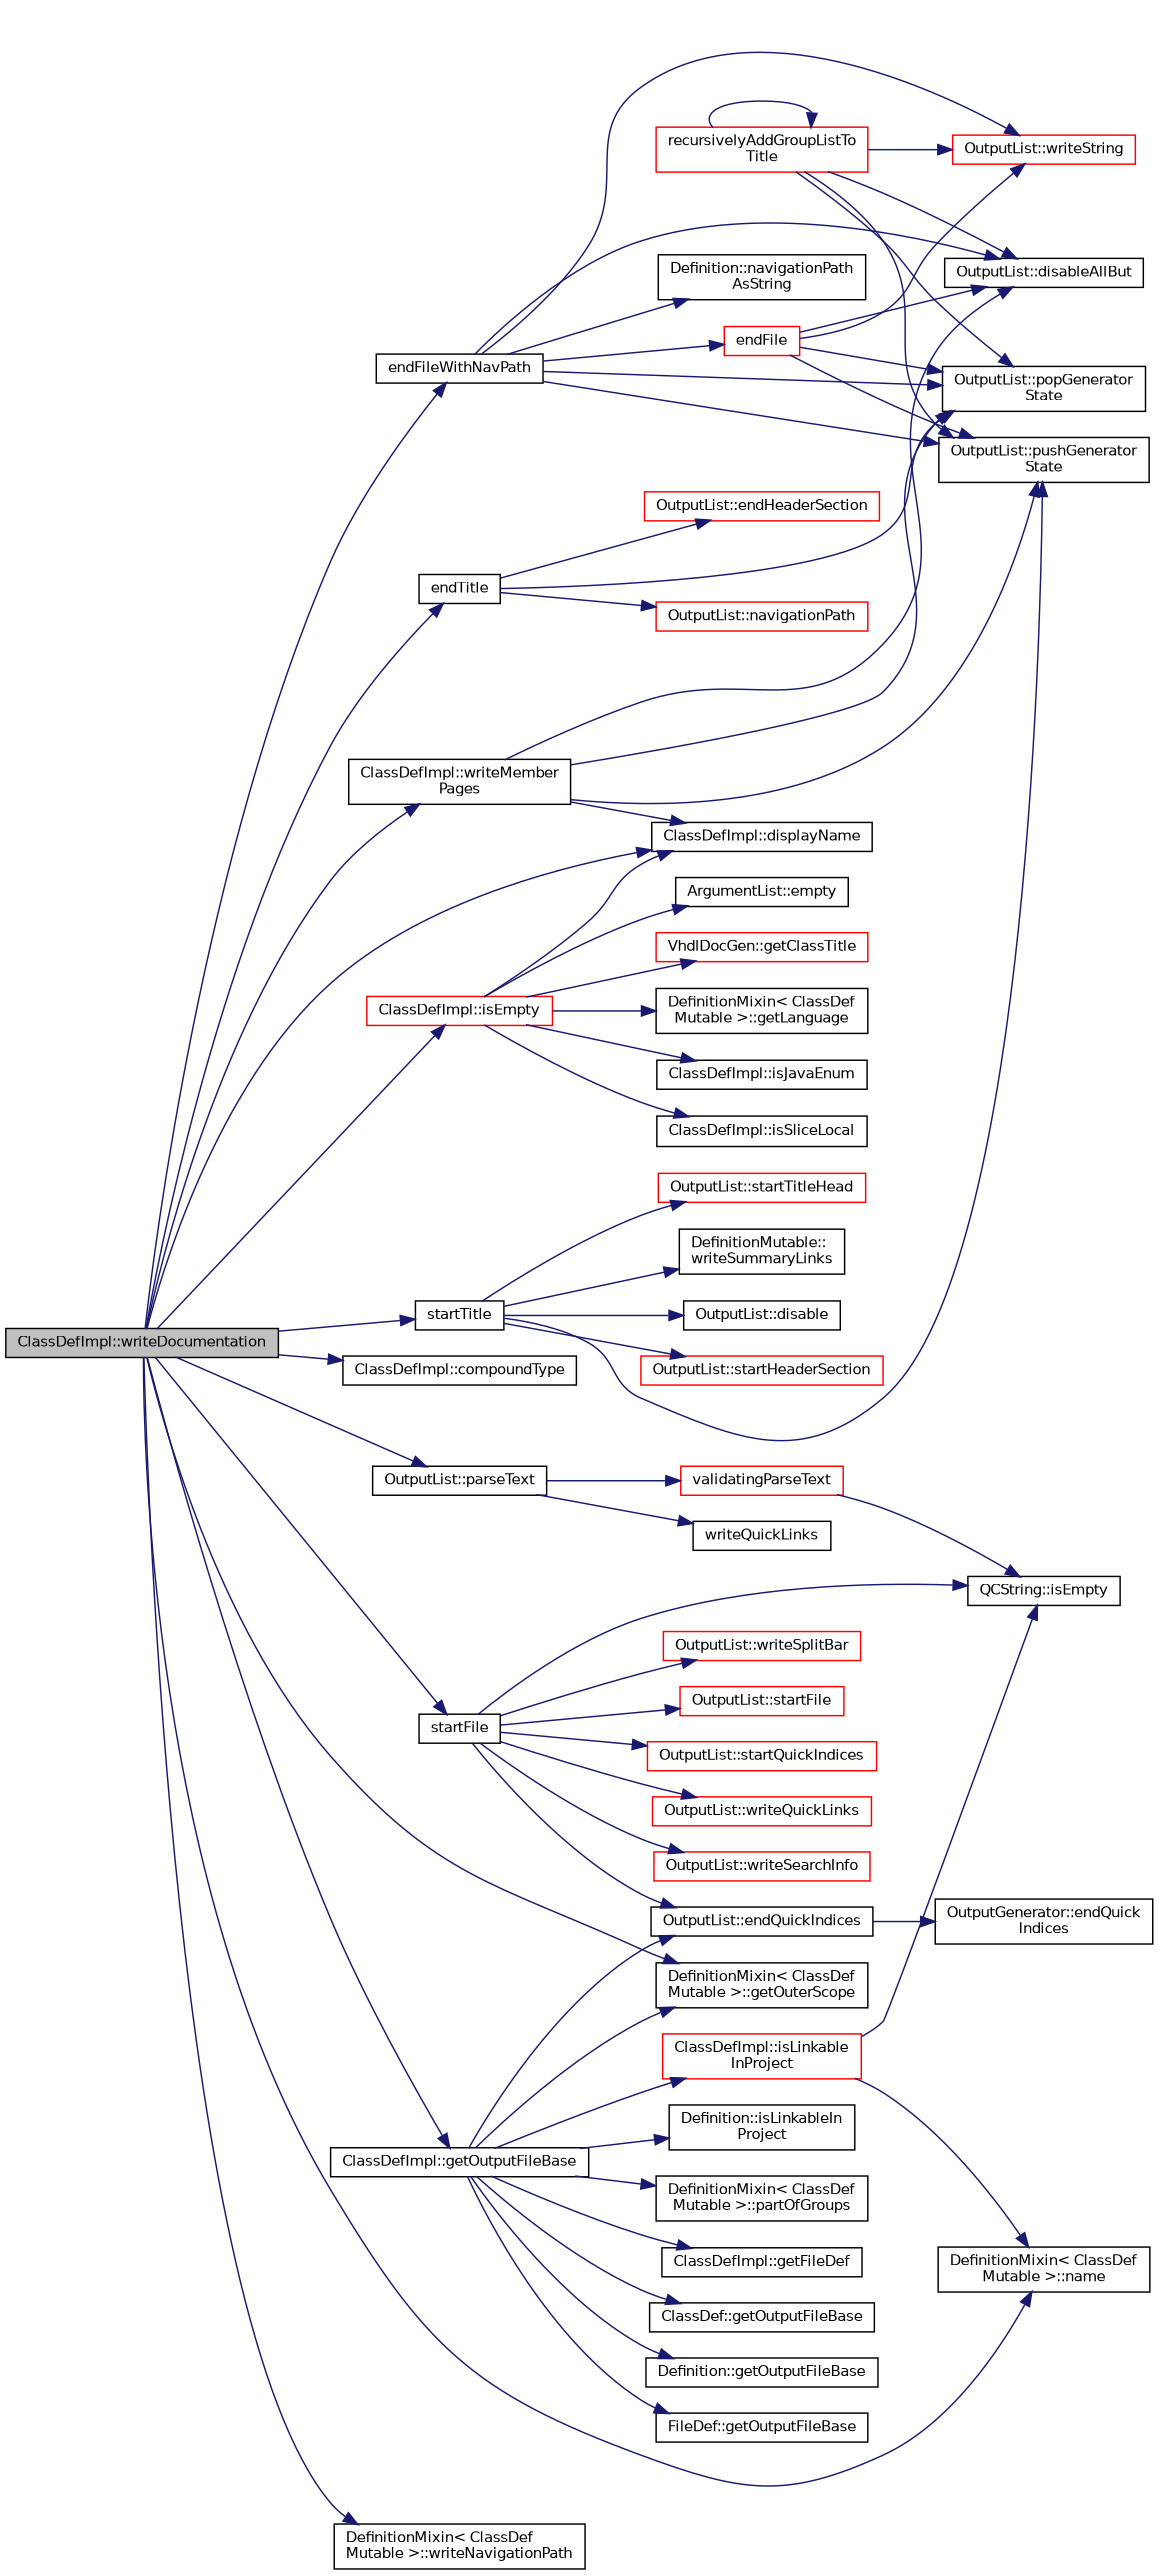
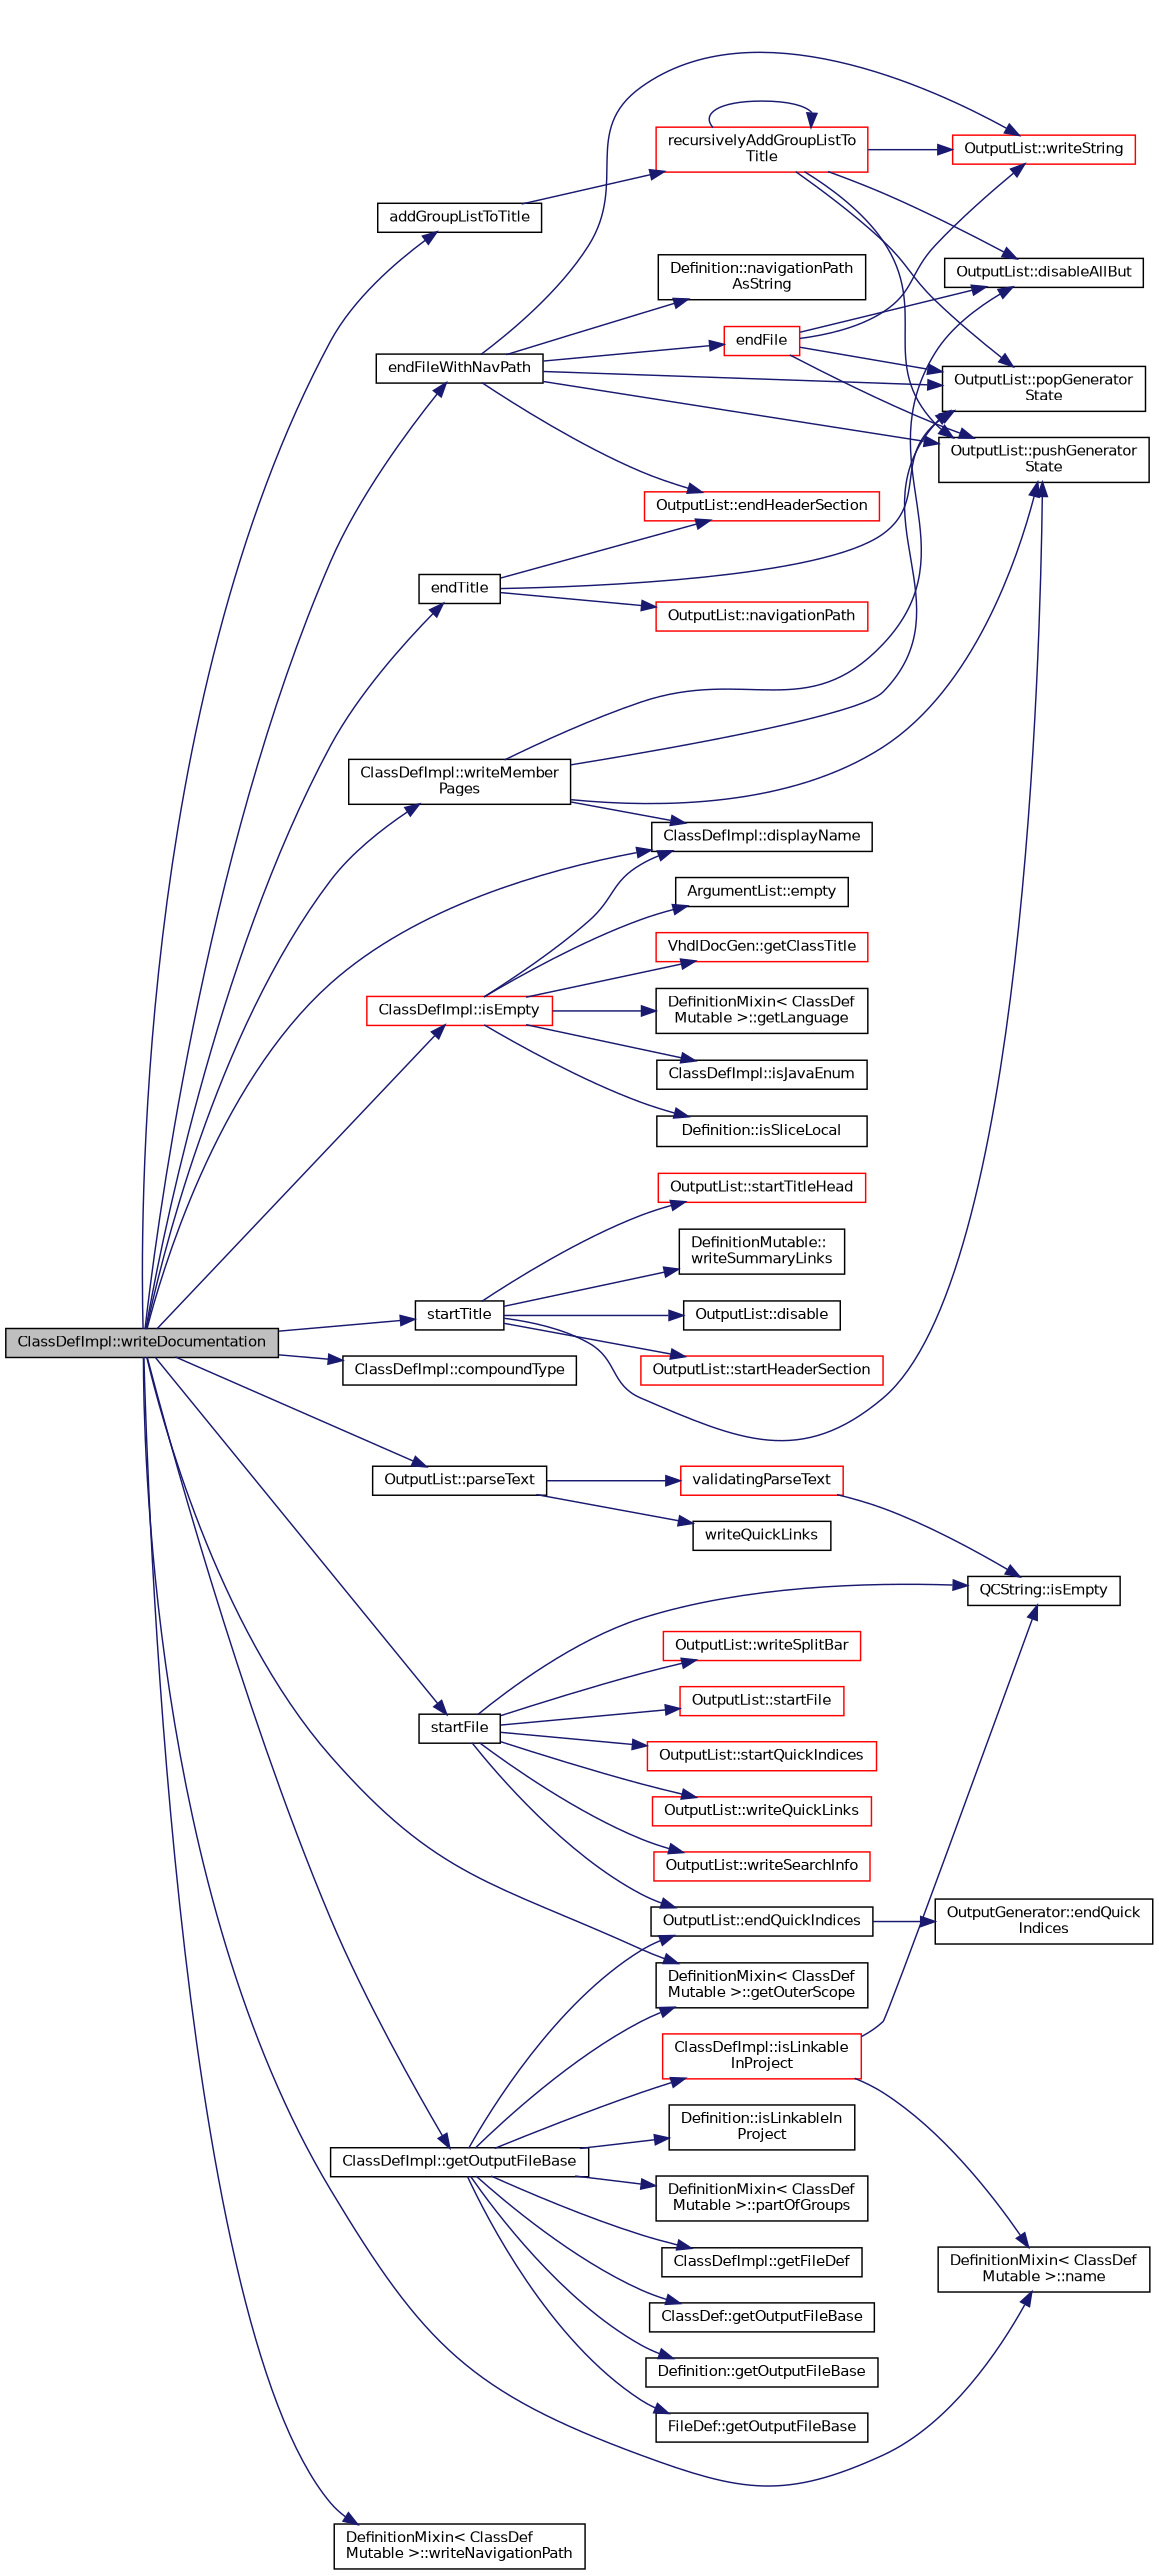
node "addGroupListToTitle": added
edge "endFileWithNavPath" -> "OutputList::disableAllBut": now "endFileWithNavPath" -> "OutputList::endHeaderSection"
node "ClassDefImpl::isSliceLocal": label "ClassDefImpl::isSliceLocal" -> "Definition::isSliceLocal"
